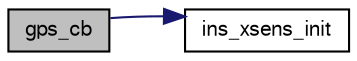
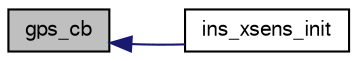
edge "gps_cb" -> "ins_xsens_init": reversed
